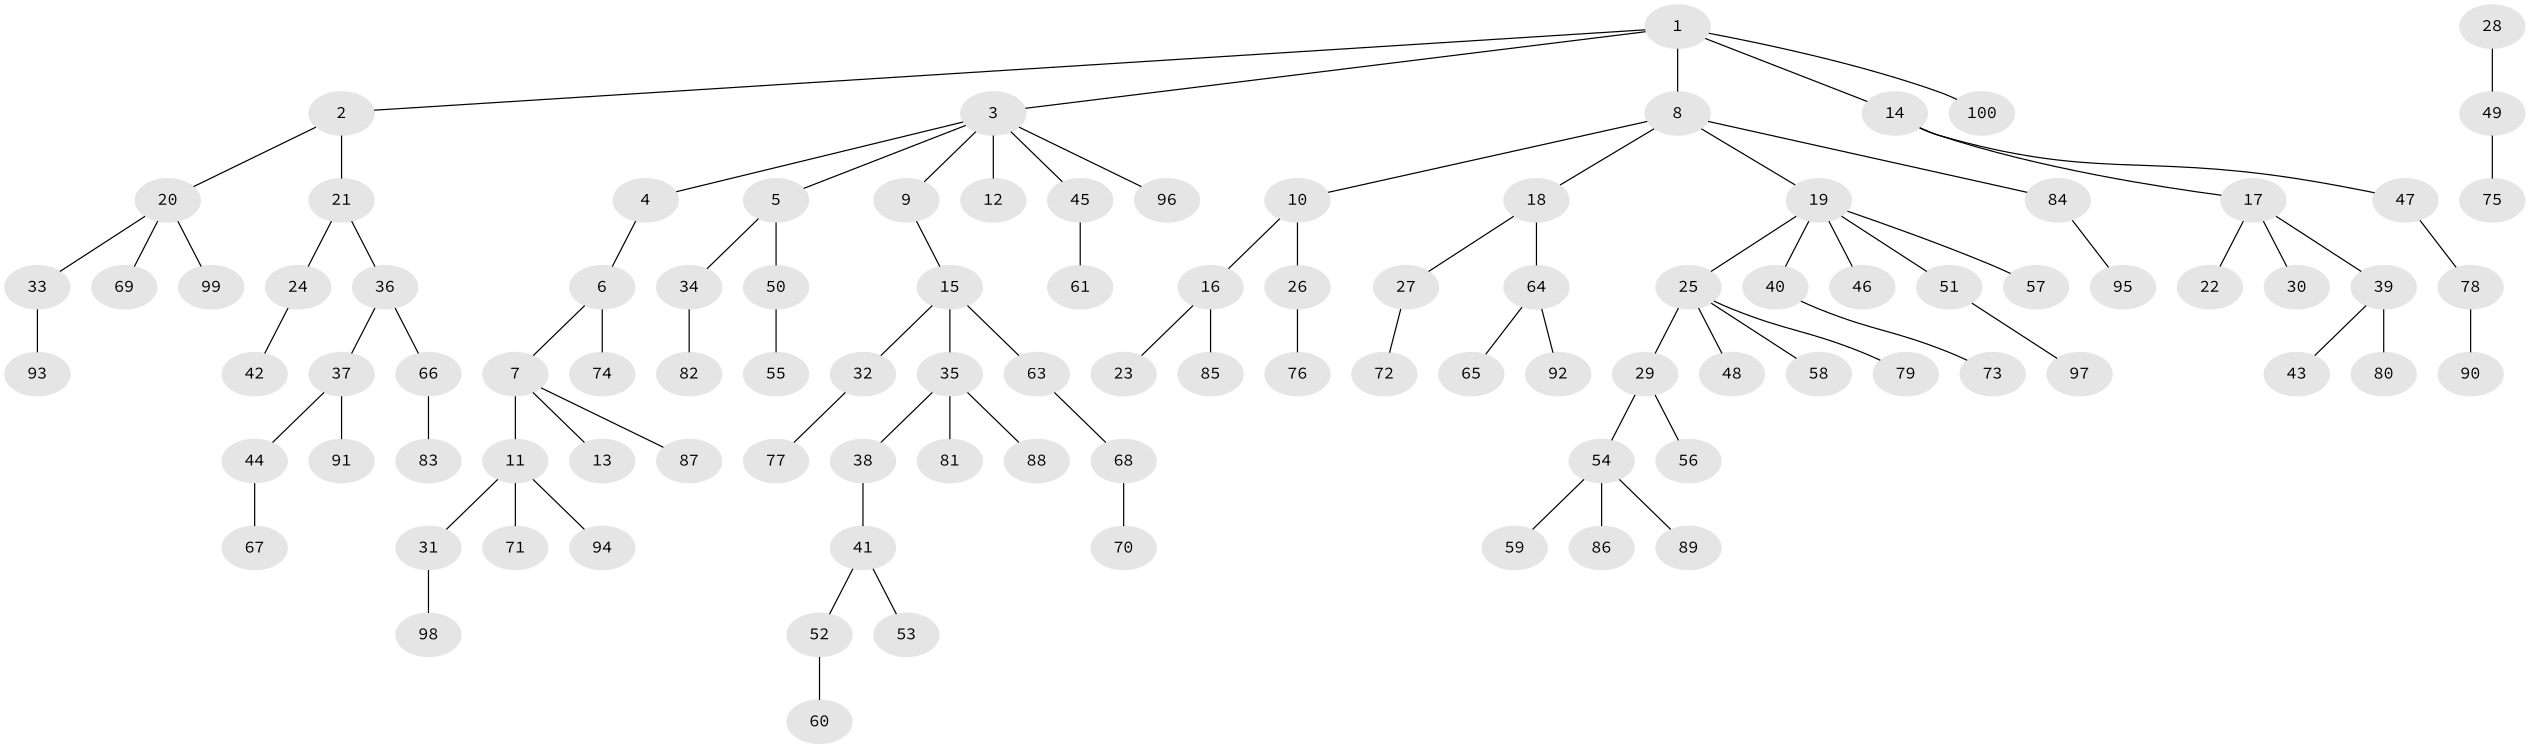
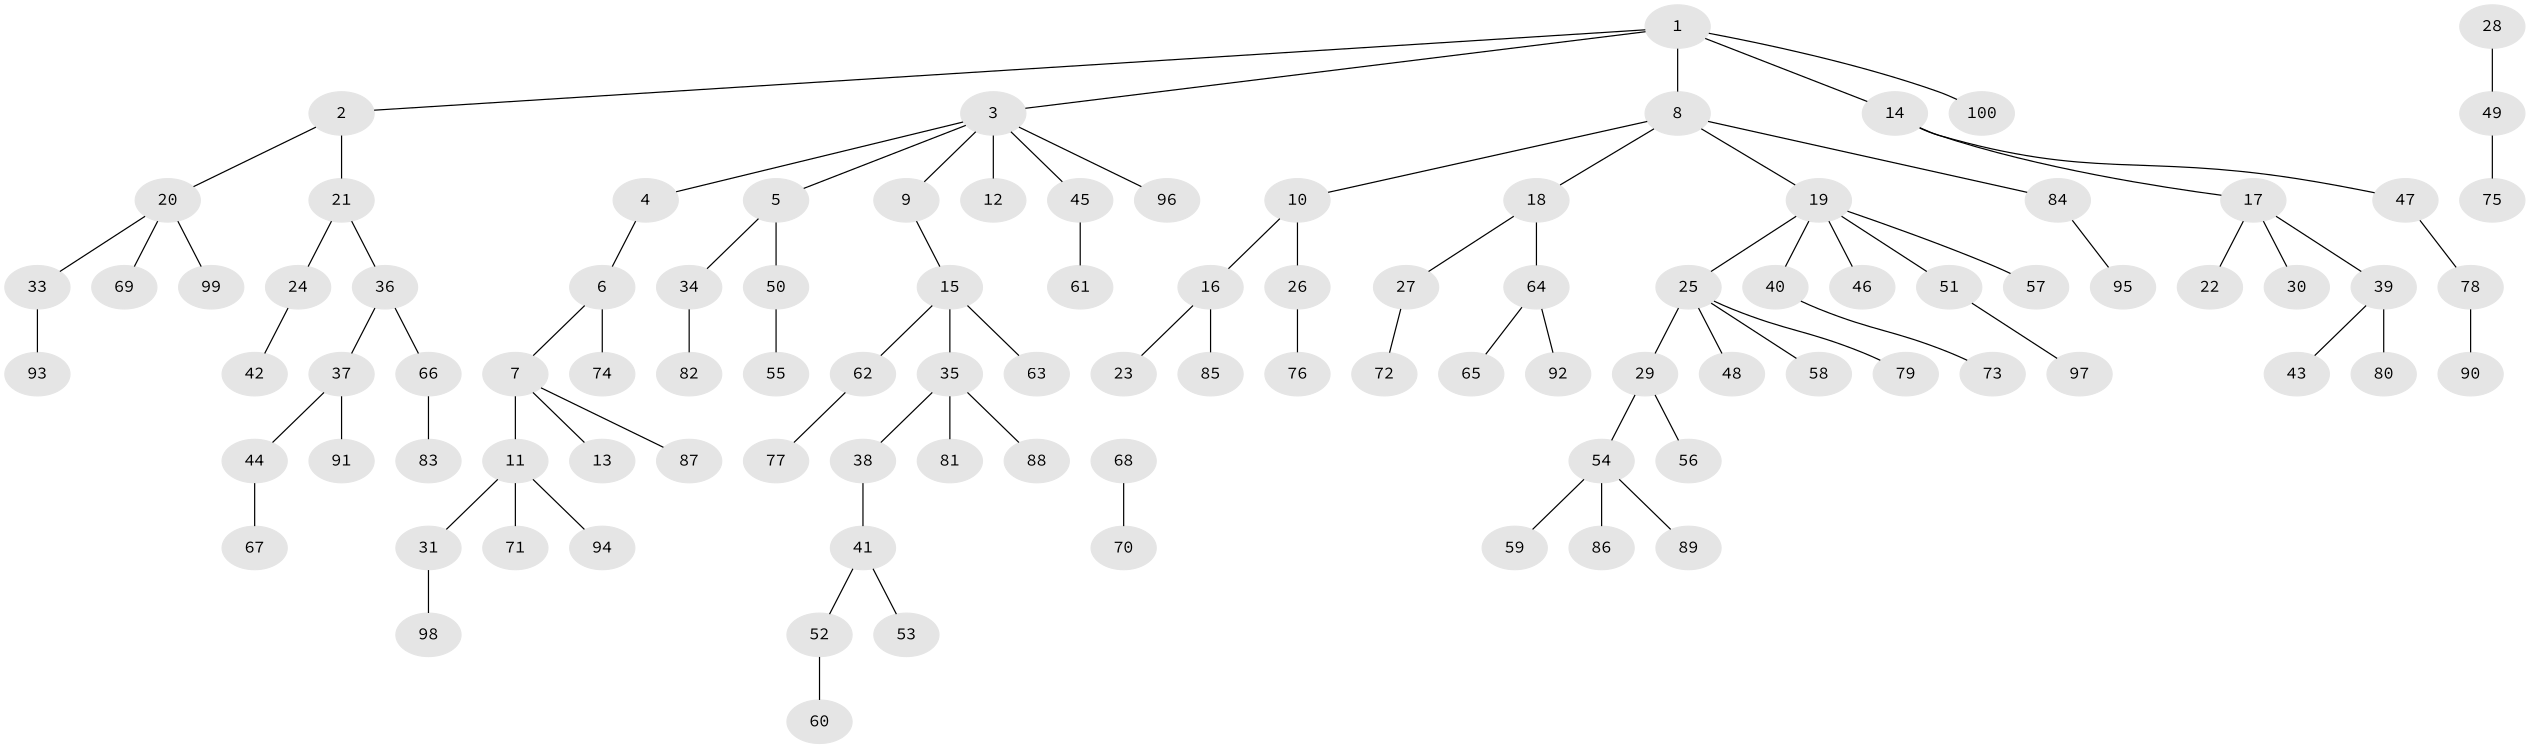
node "32": label "32" -> "62"
edge "63" -- "68": removed
